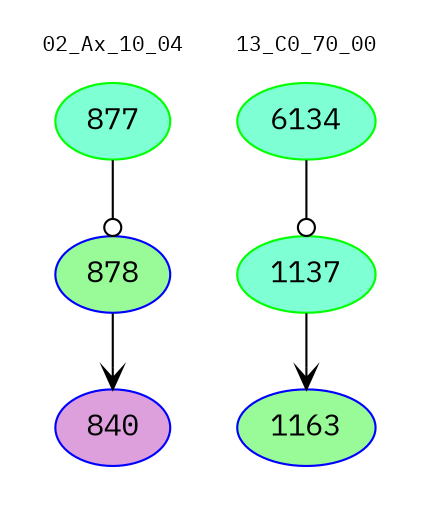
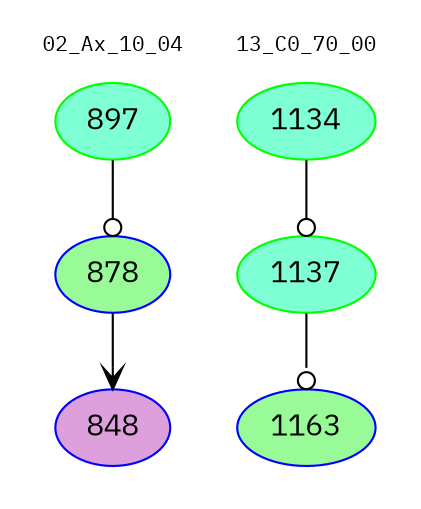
node "877": label "877" -> "897"
node "6134": label "6134" -> "1134"
edge "1137" -> "1163": arrowhead vee -> odot
node "840": label "840" -> "848"
